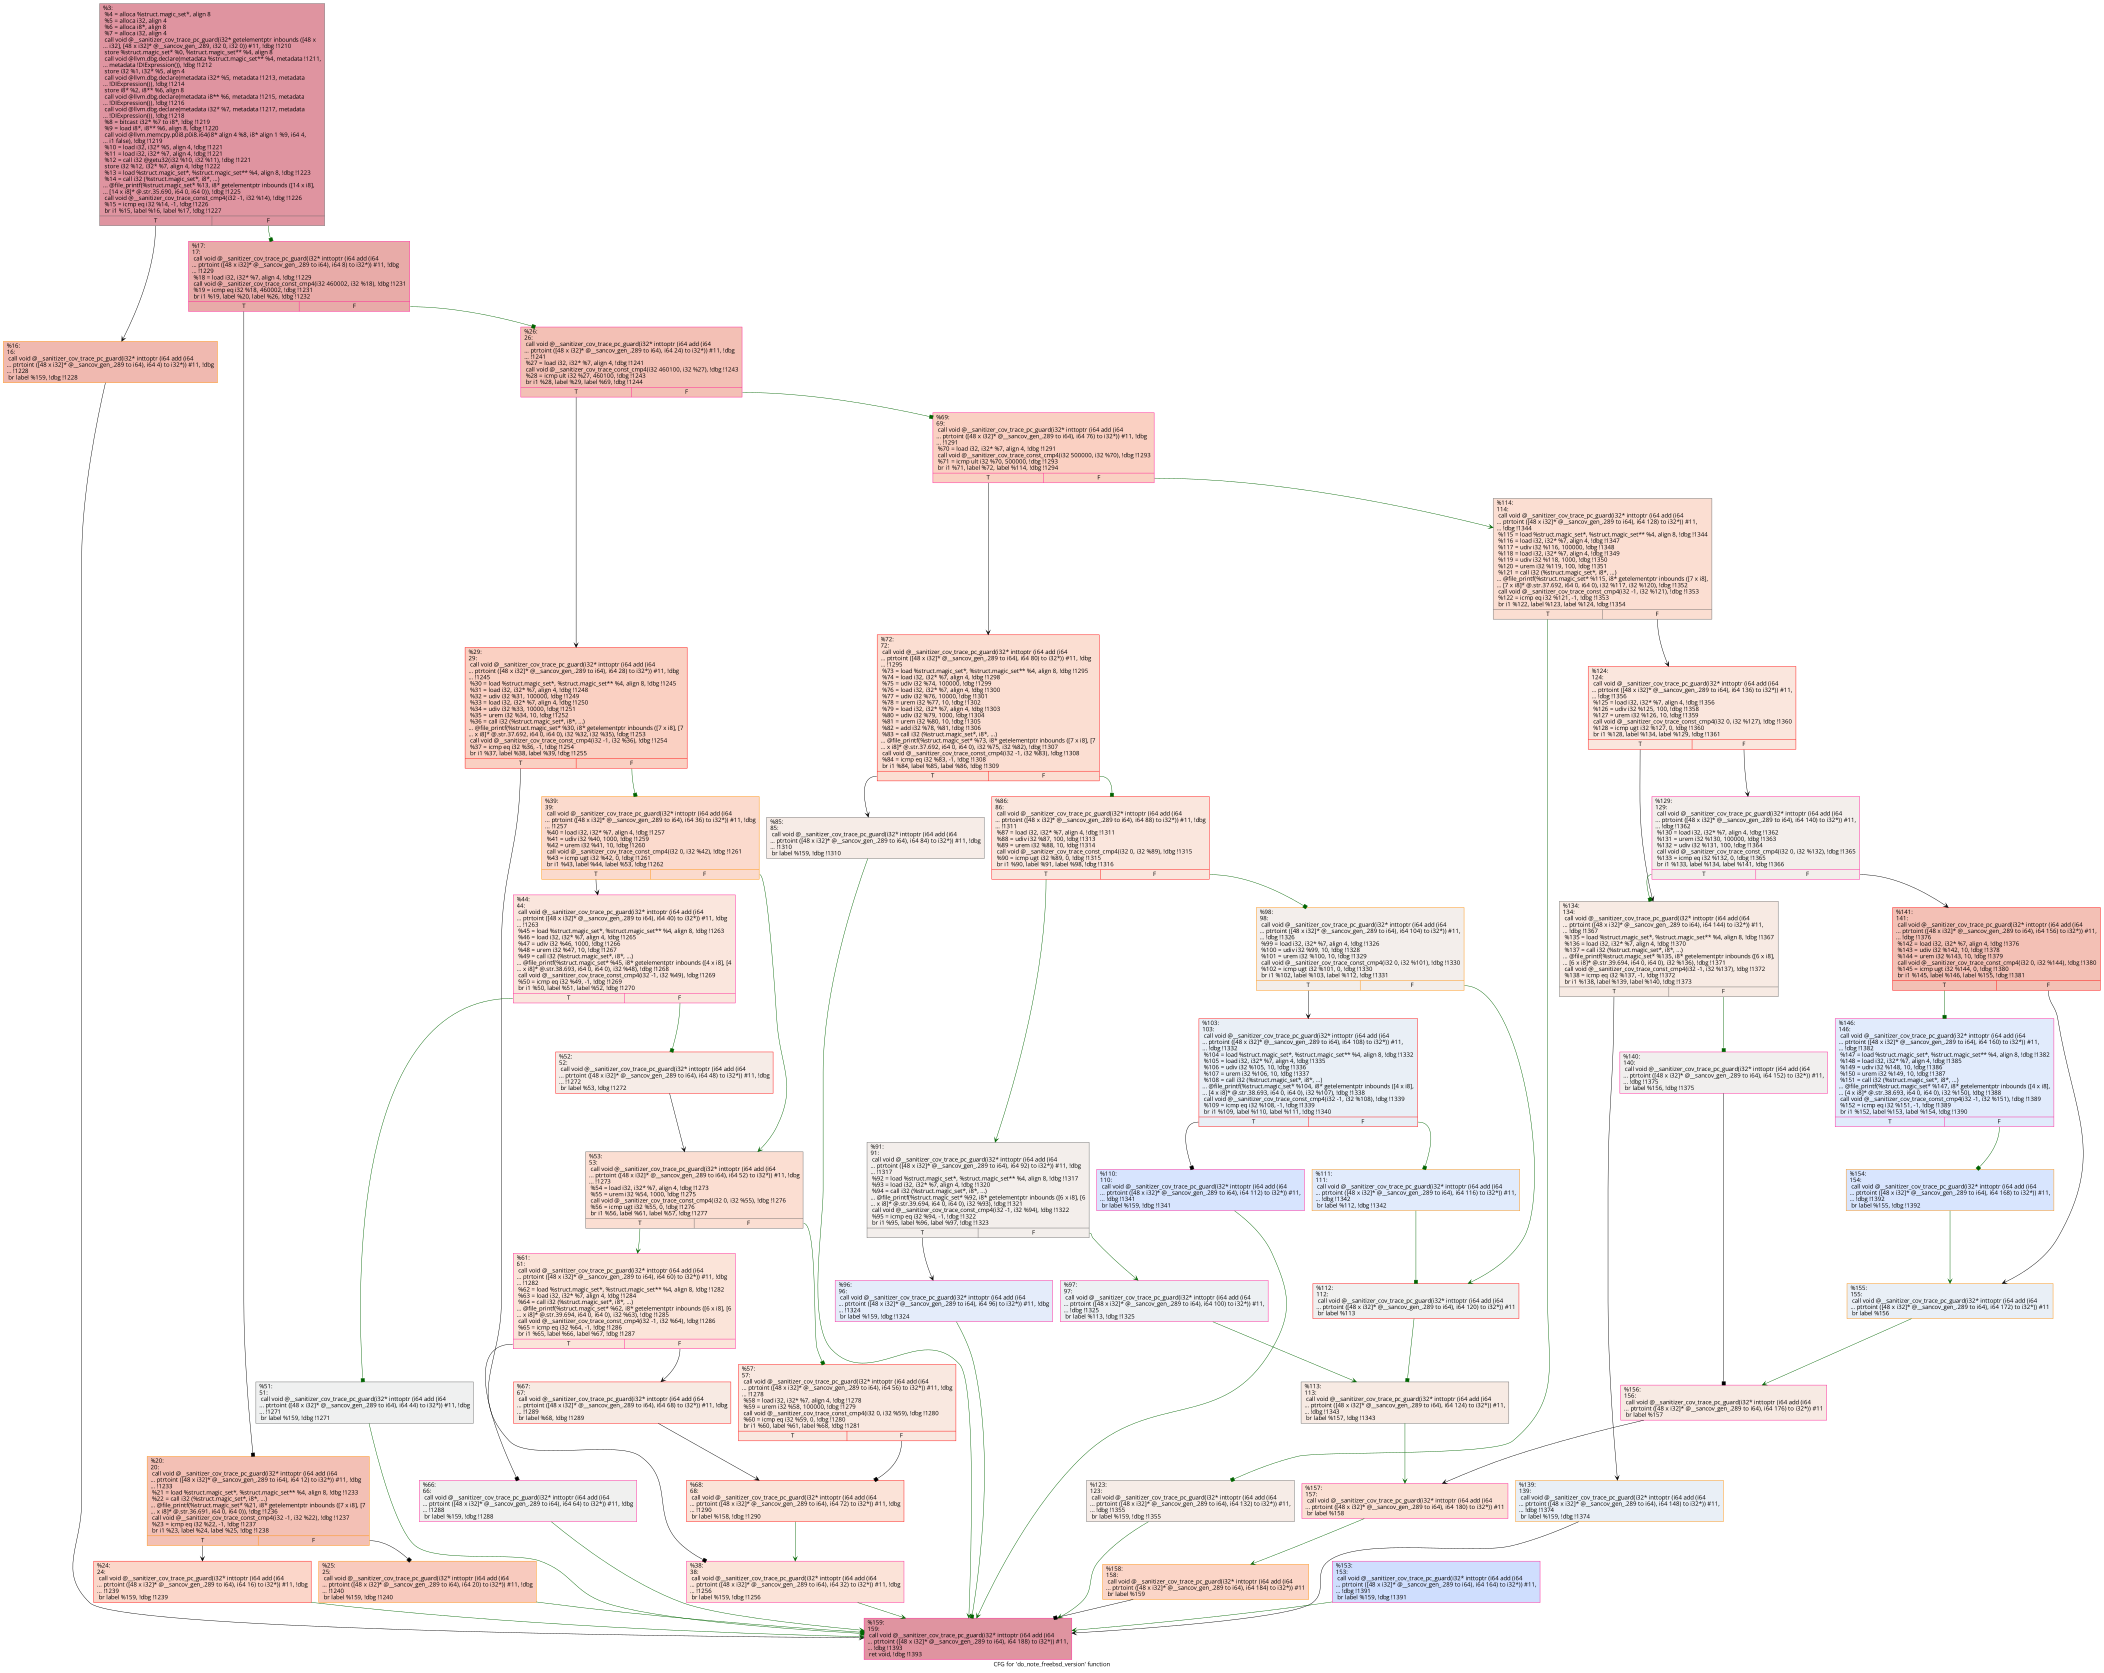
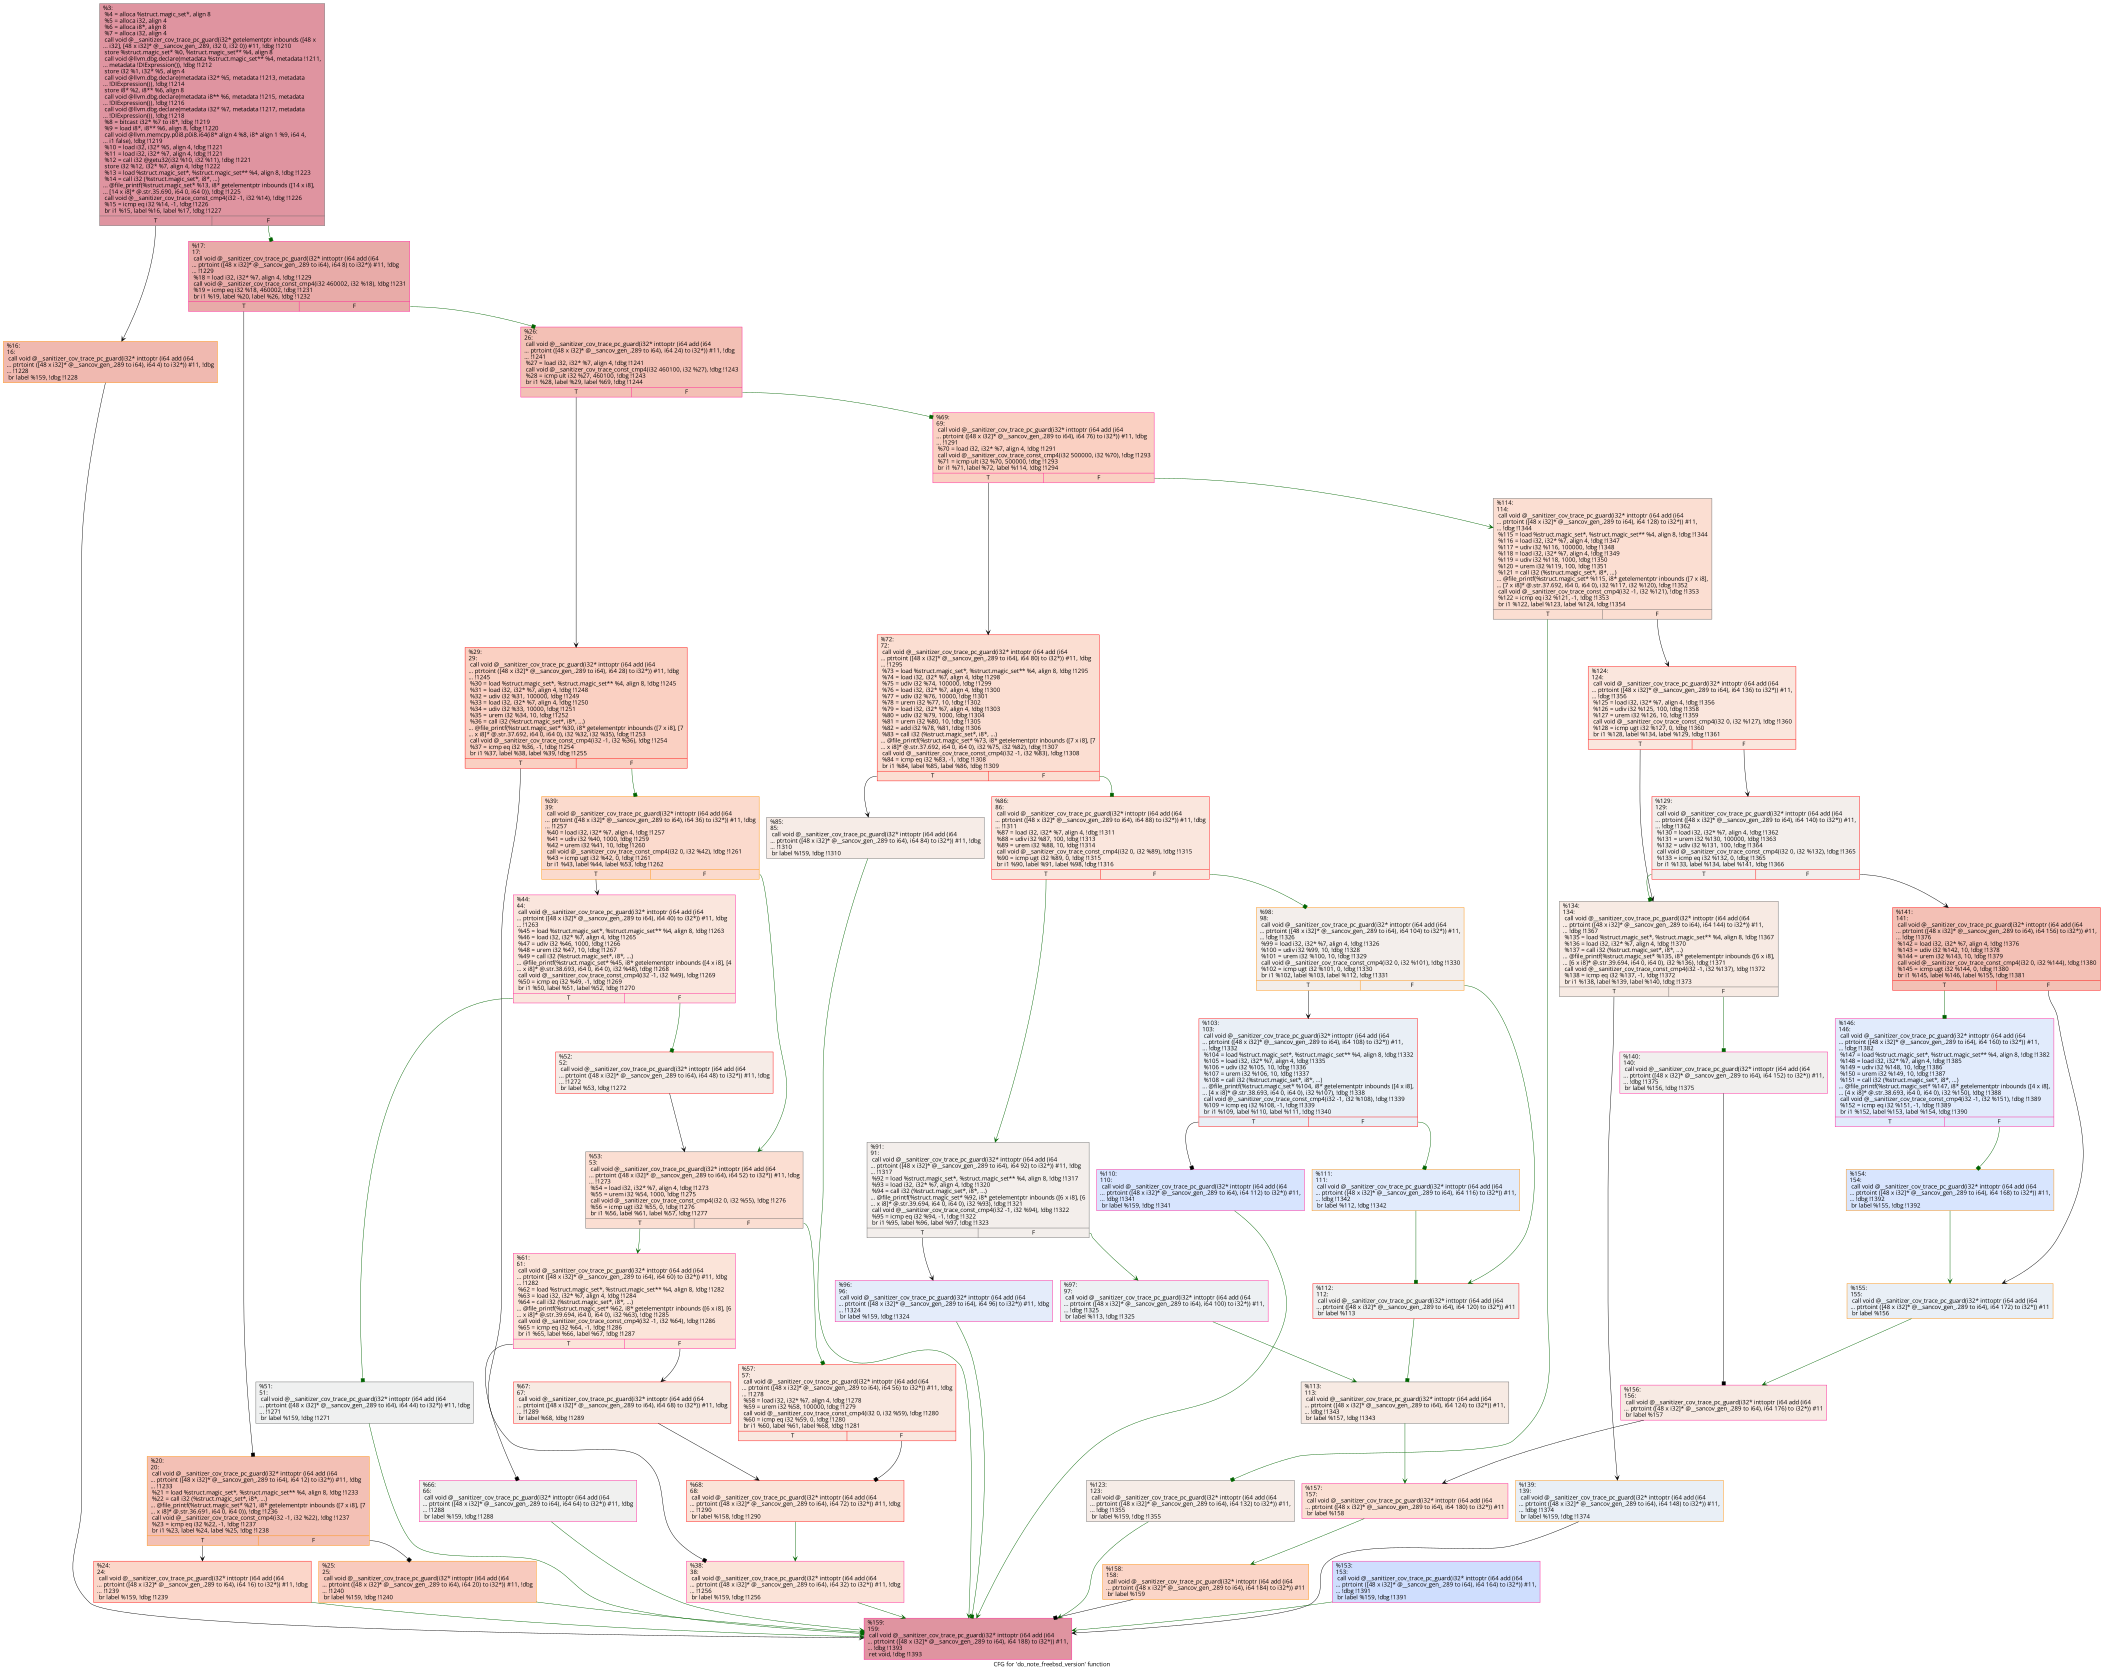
node "%129:": color deeppink -> red
